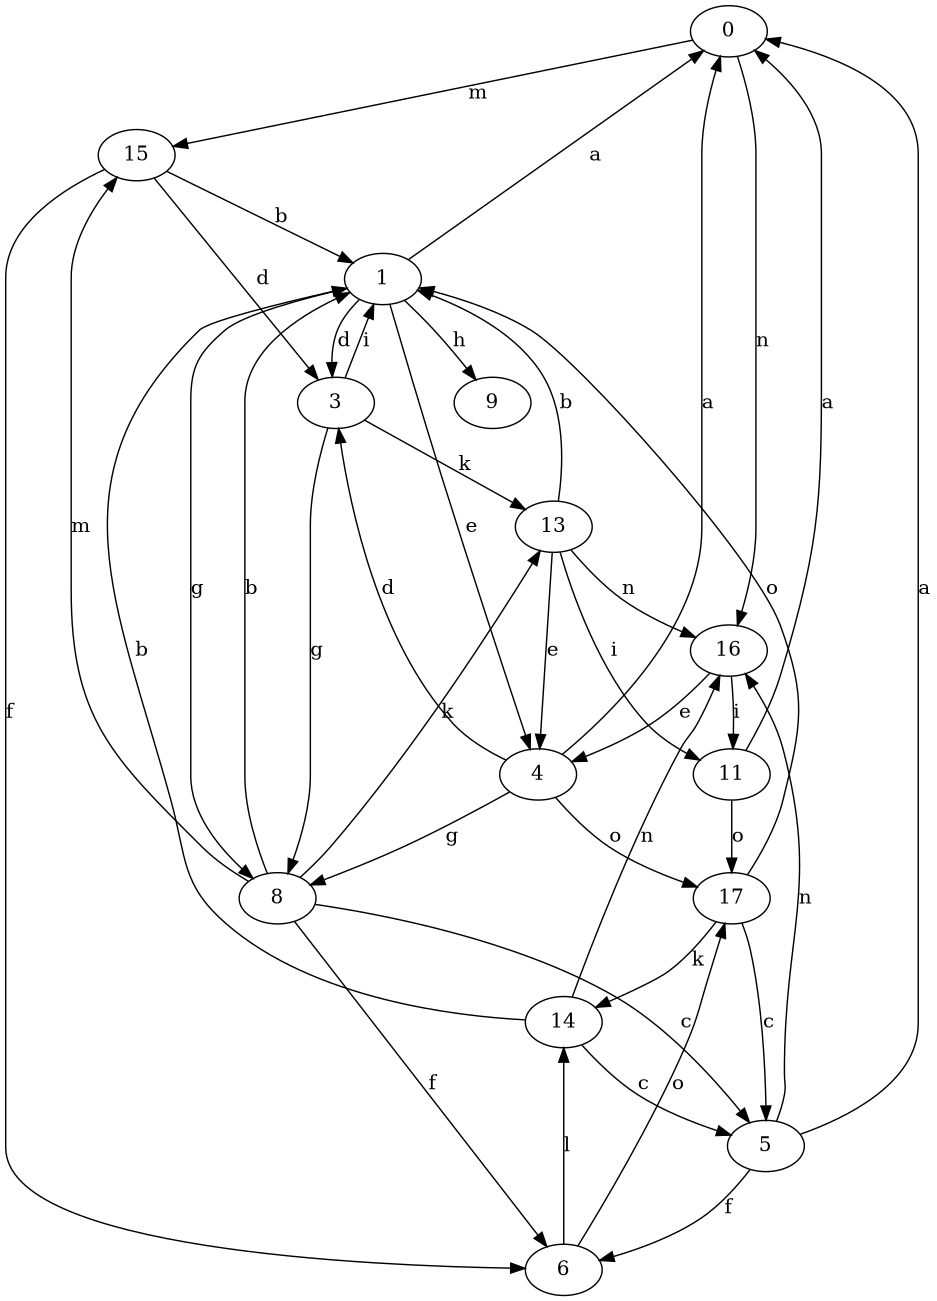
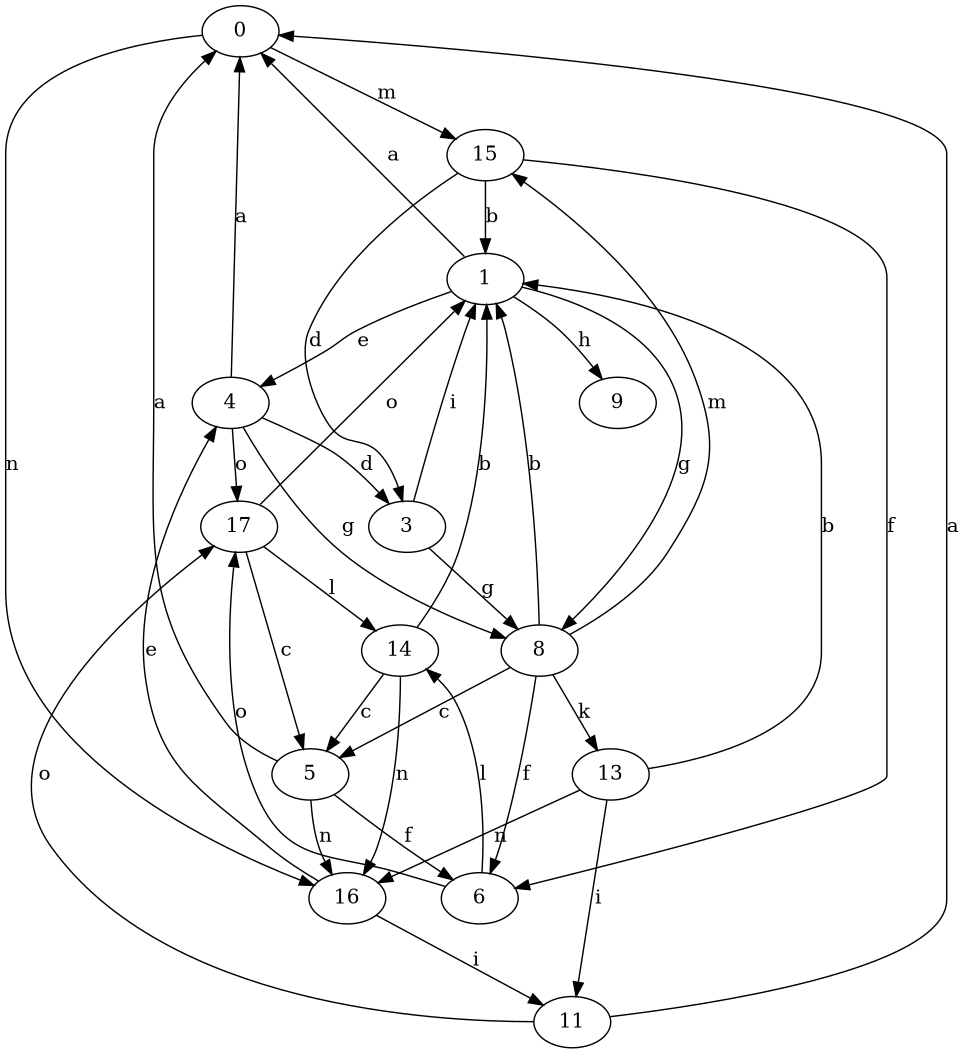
edge "1" -> "3": removed, label "d"
edge "3" -> "13": removed, label "k"
edge "13" -> "4": removed, label "e"
edge "17" -> "14": label "k" -> "l"
